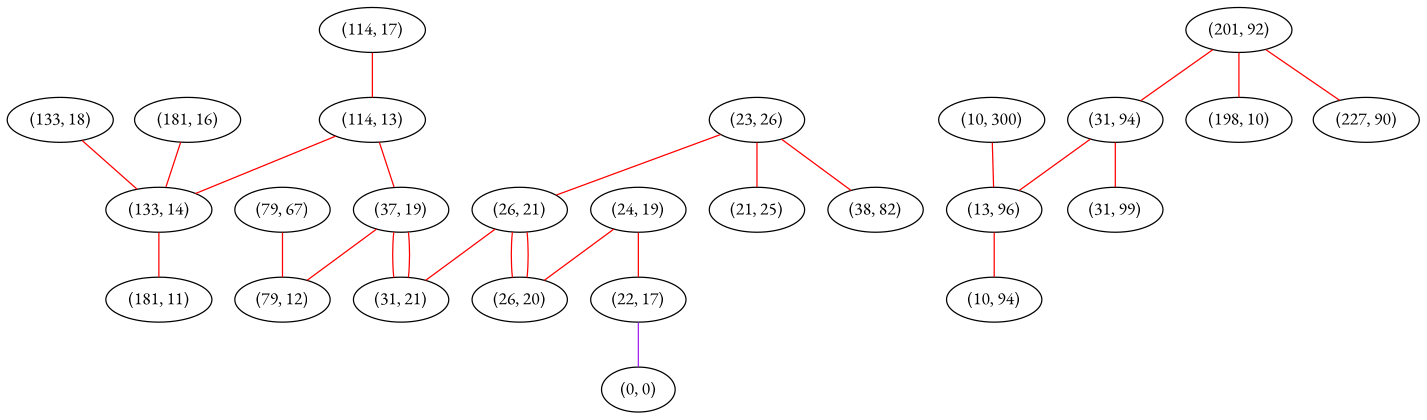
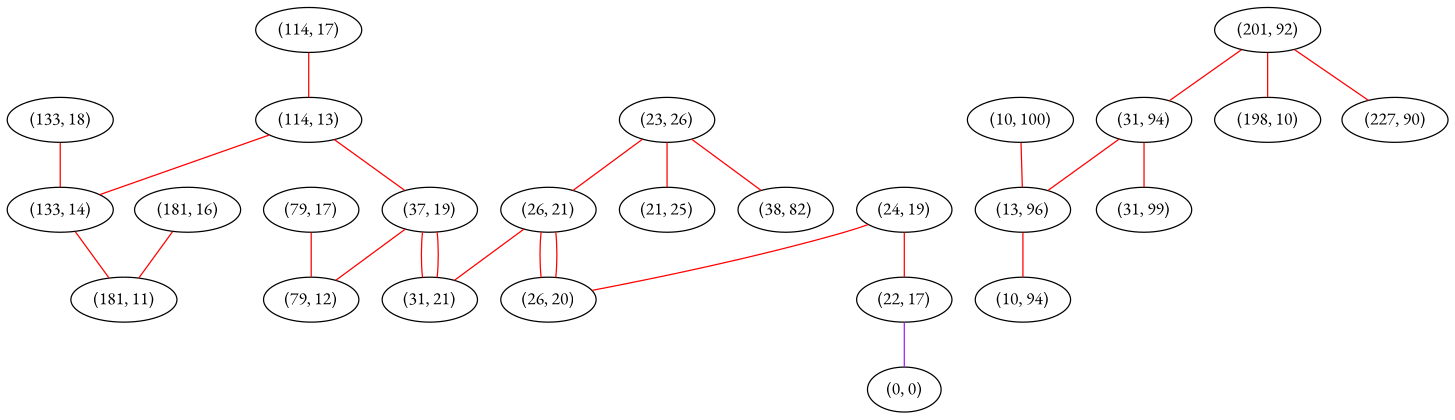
node "(10, 300)": label "(10, 300)" -> "(10, 100)"
edge "(181, 16)" -- "(133, 14)": now "(181, 16)" -- "(181, 11)"
node "(79, 67)": label "(79, 67)" -> "(79, 17)"
